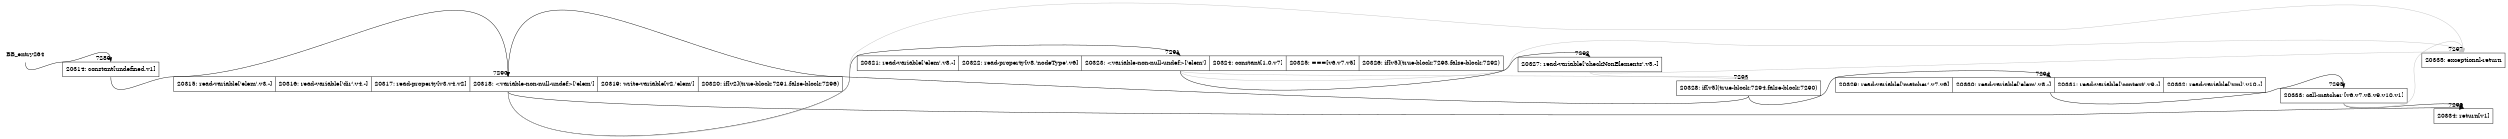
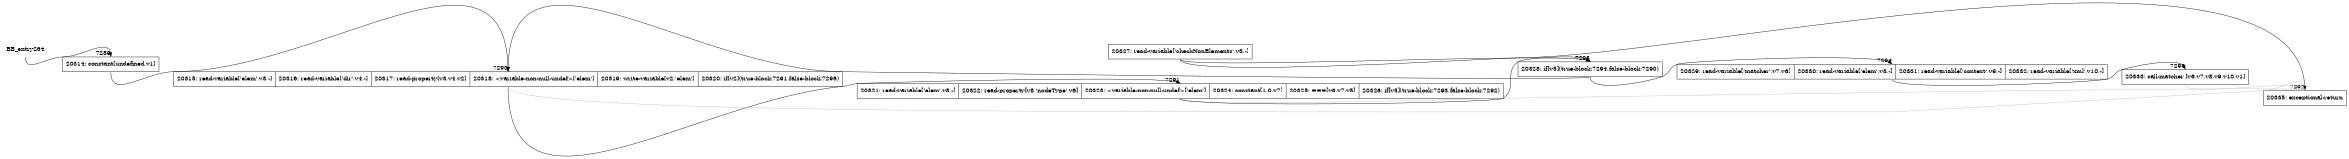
edge "20327: read-variable['checkNonElements',v5,-]" -> "20335: exceptional-return": color gray -> black
edge "20321: read-variable['elem',v8,-]" -> "20328: if[v5](true-block:7294,false-block:7290)": color gray -> black
edge "20327: read-variable['checkNonElements',v5,-]" -> "20328: if[v5](true-block:7294,false-block:7290)": color gray -> black
edge "20321: read-variable['elem',v8,-]" -> "20327: read-variable['checkNonElements',v5,-]": removed
node "20334: return[v1]": removed
